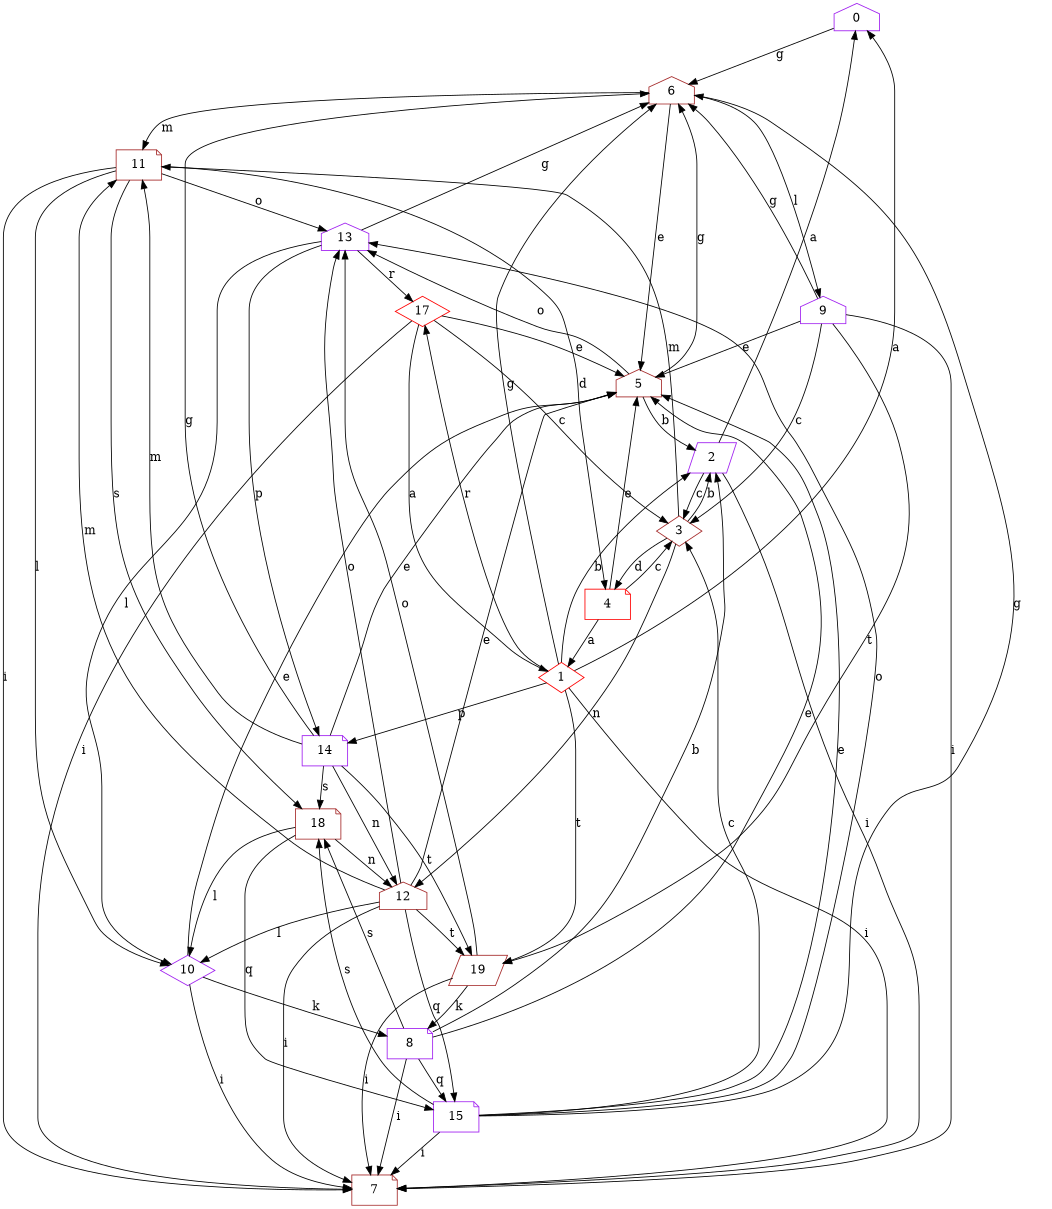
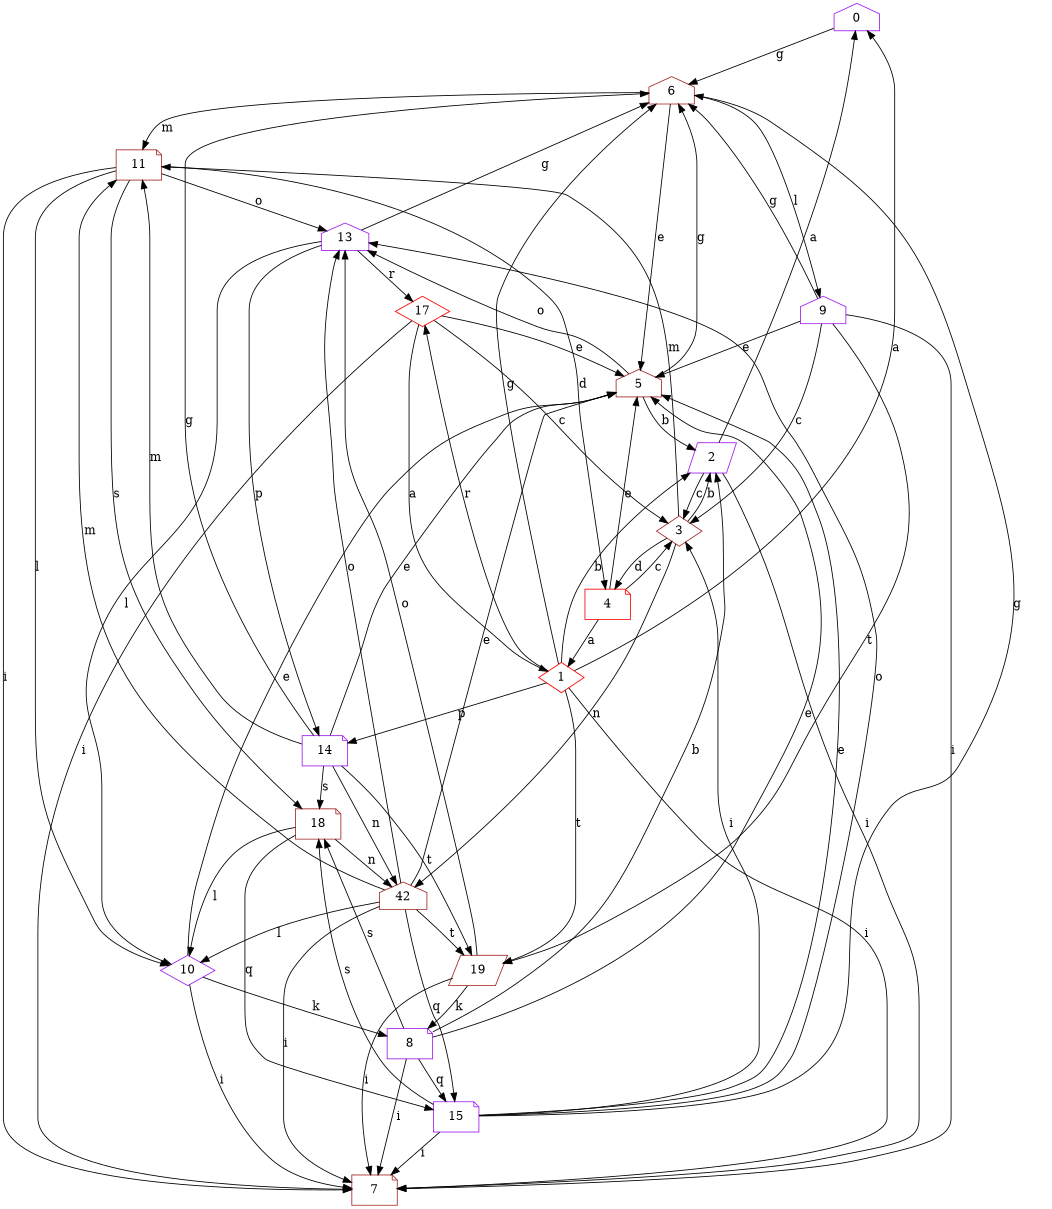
edge "15" -> "3": label "c" -> "i"
node "12": label "12" -> "42"
